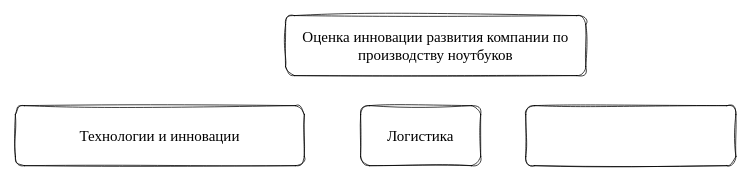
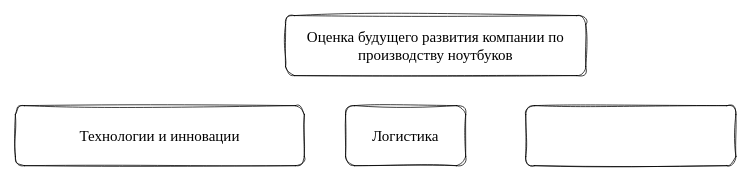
node "Оценка инновации развития компании по производству ноутбуков": label "Оценка инновации развития компании по производству ноутбуков" -> "Оценка будущего развития компании по производству ноутбуков"
node "Логистика": moved (420, 135) -> (405, 135)
